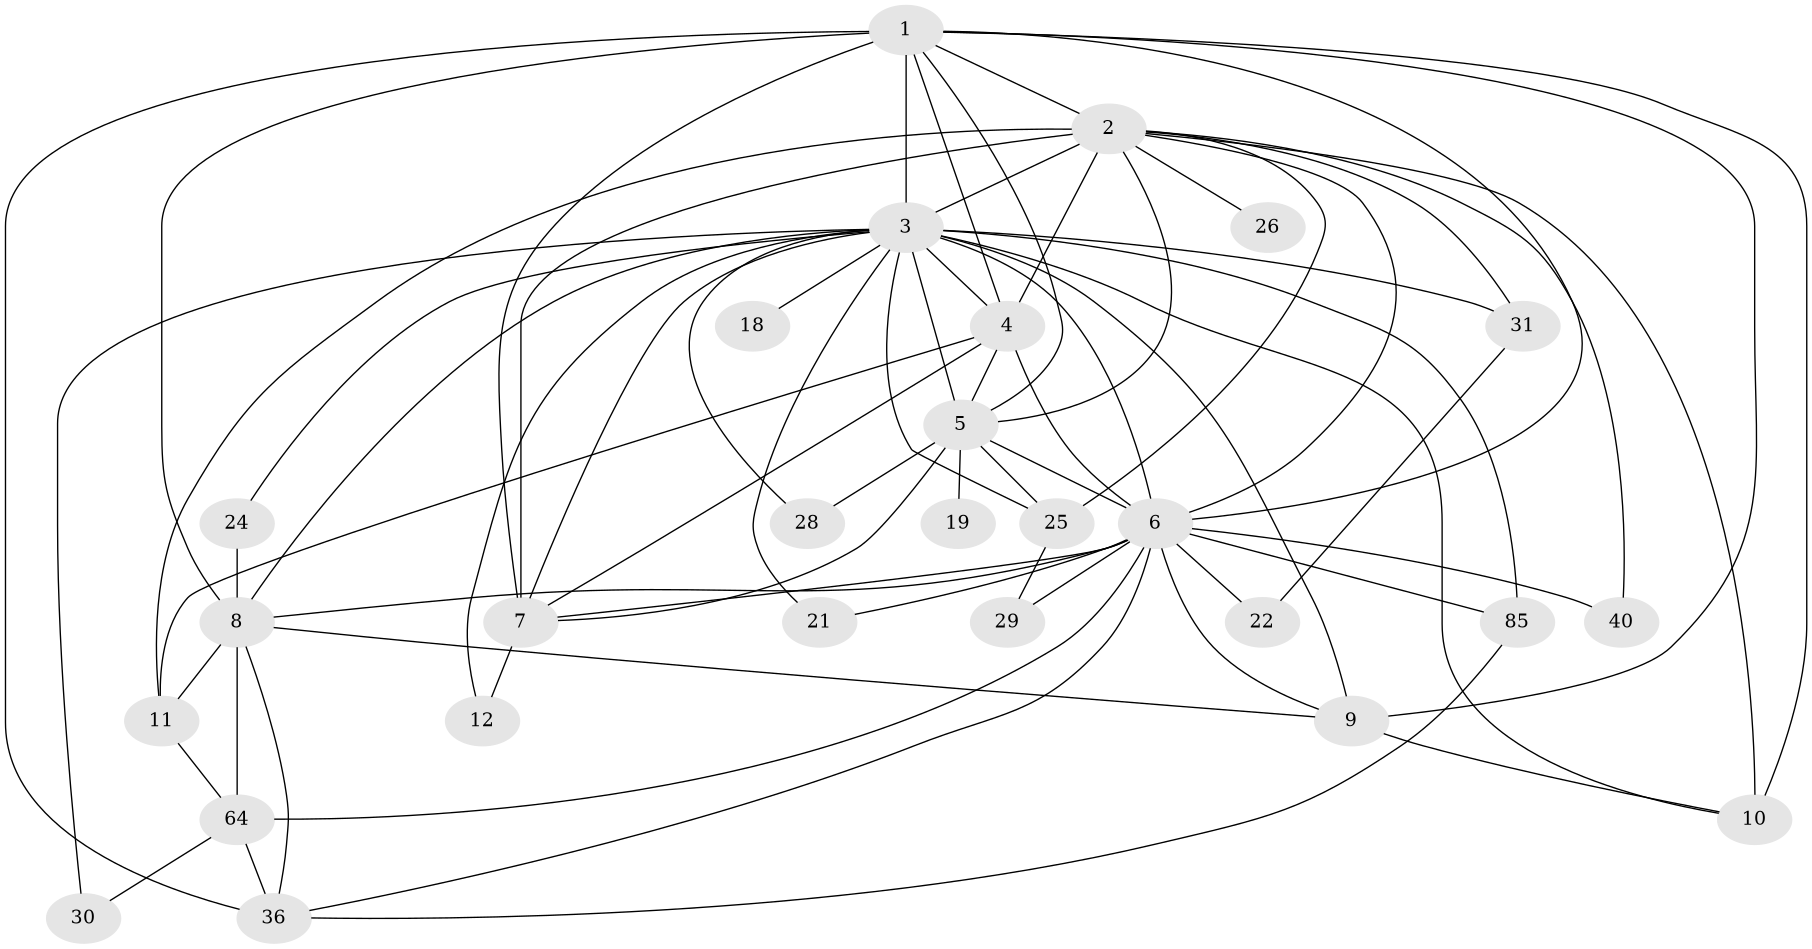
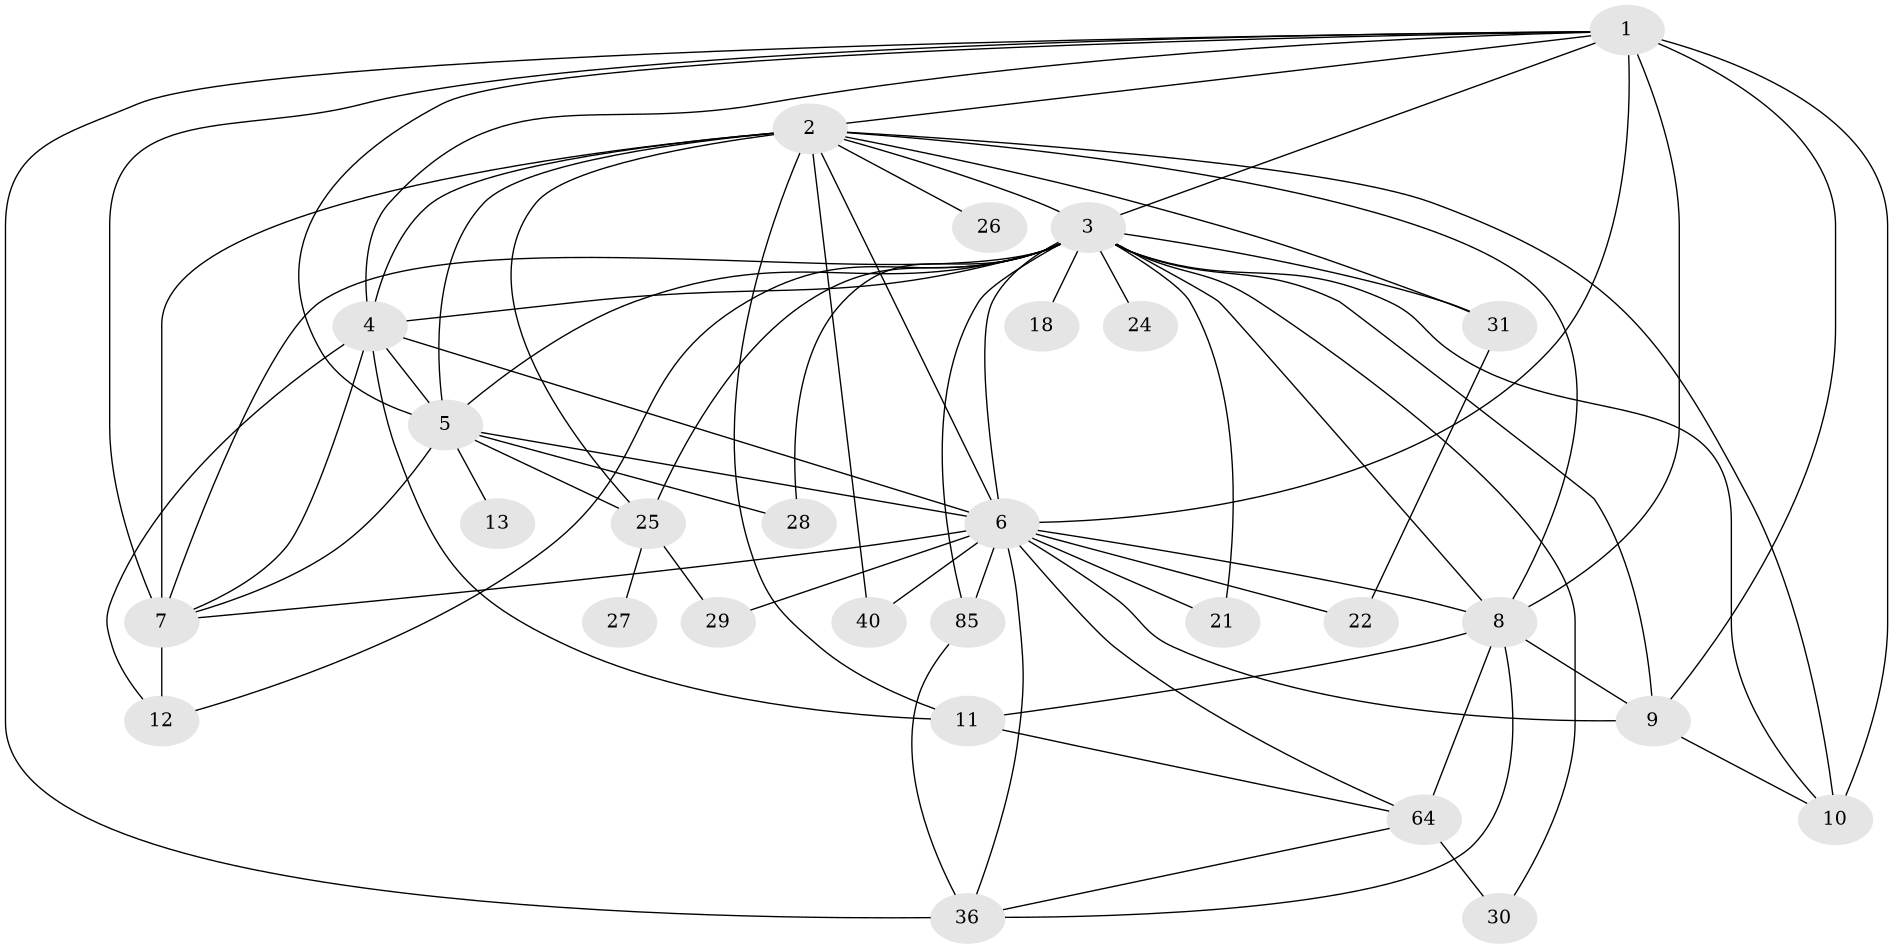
edge "4" -- "12": added
node "19": label "19" -> "13"
edge "24" -- "8": now "2" -- "8"
node "27": added
